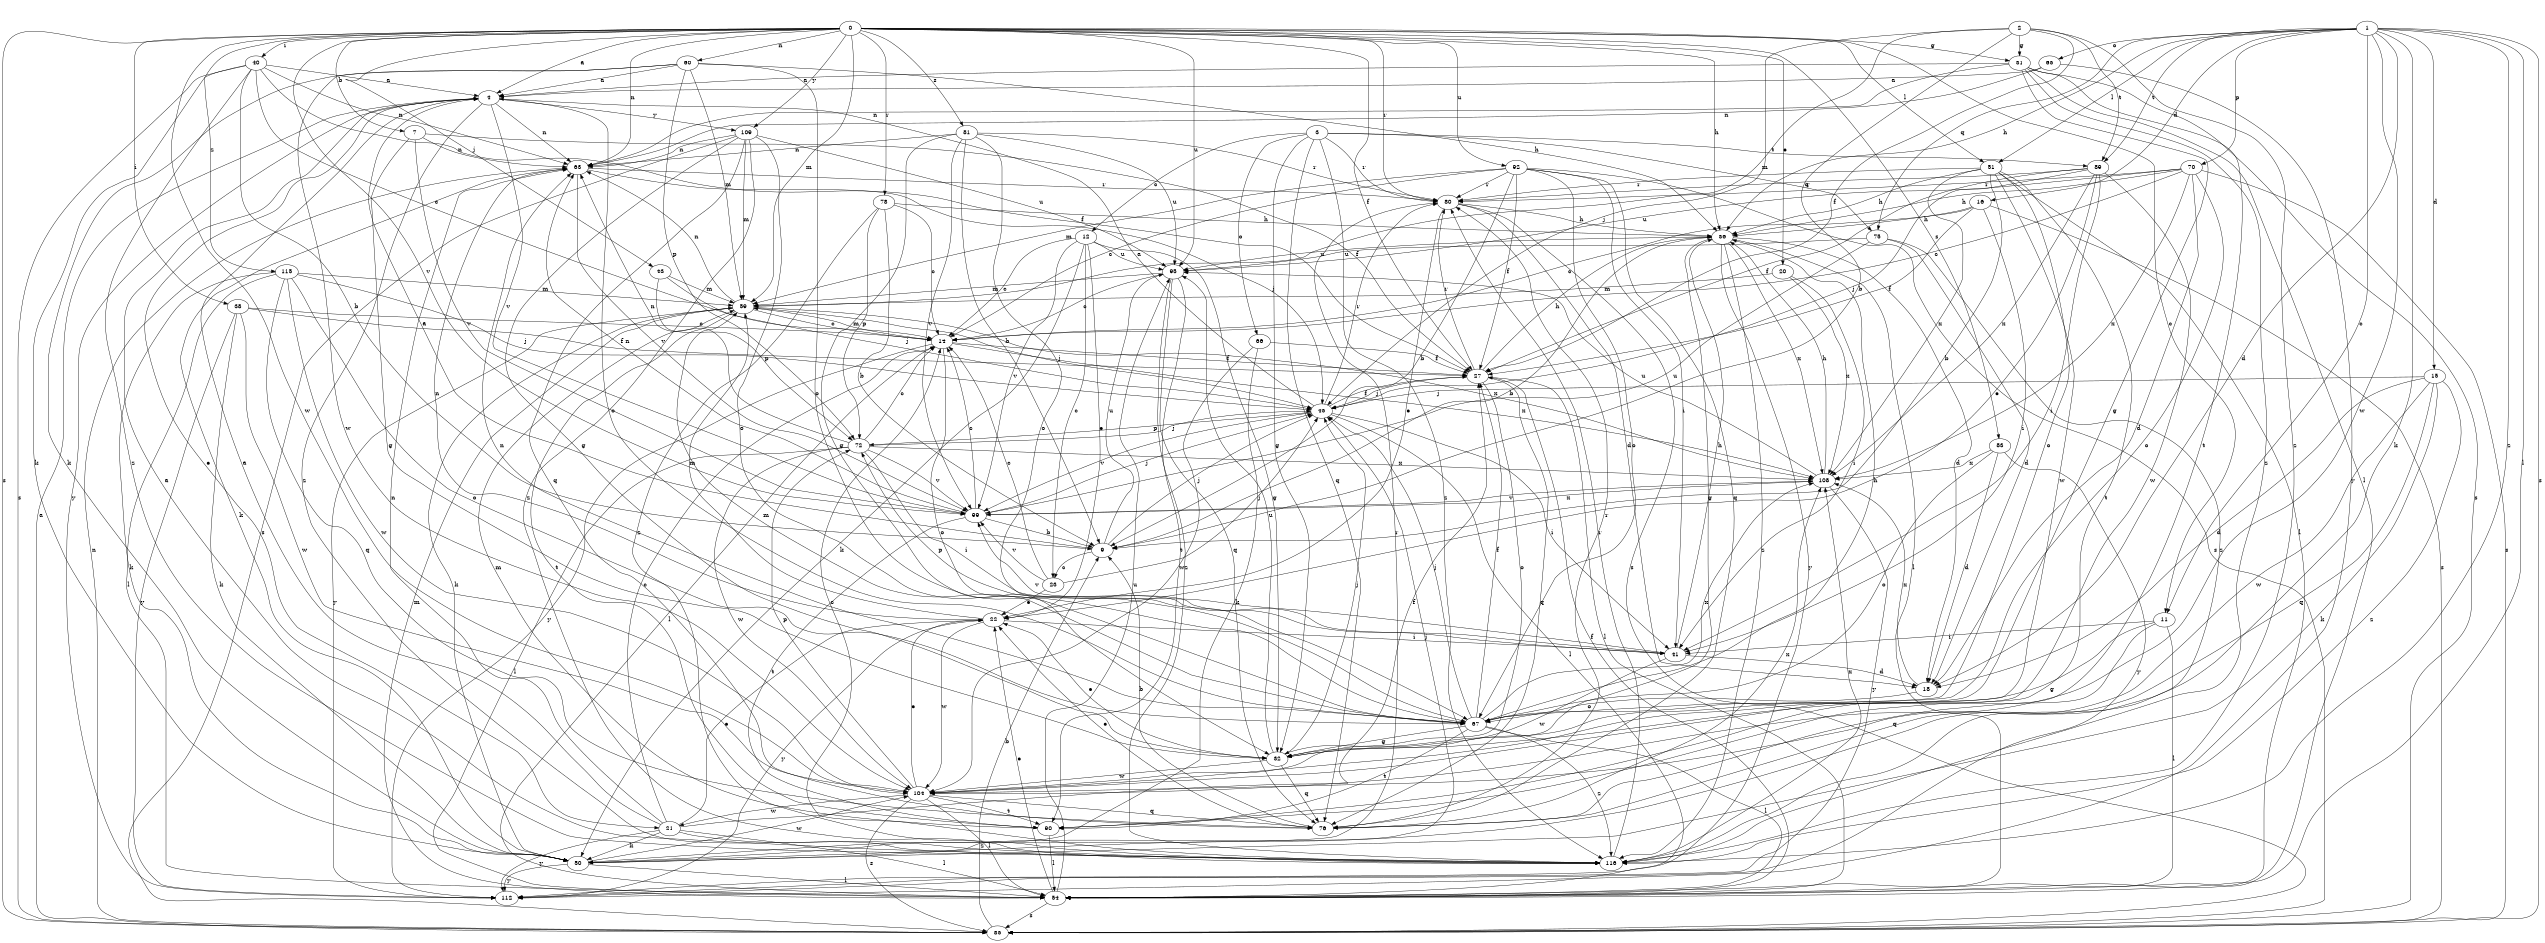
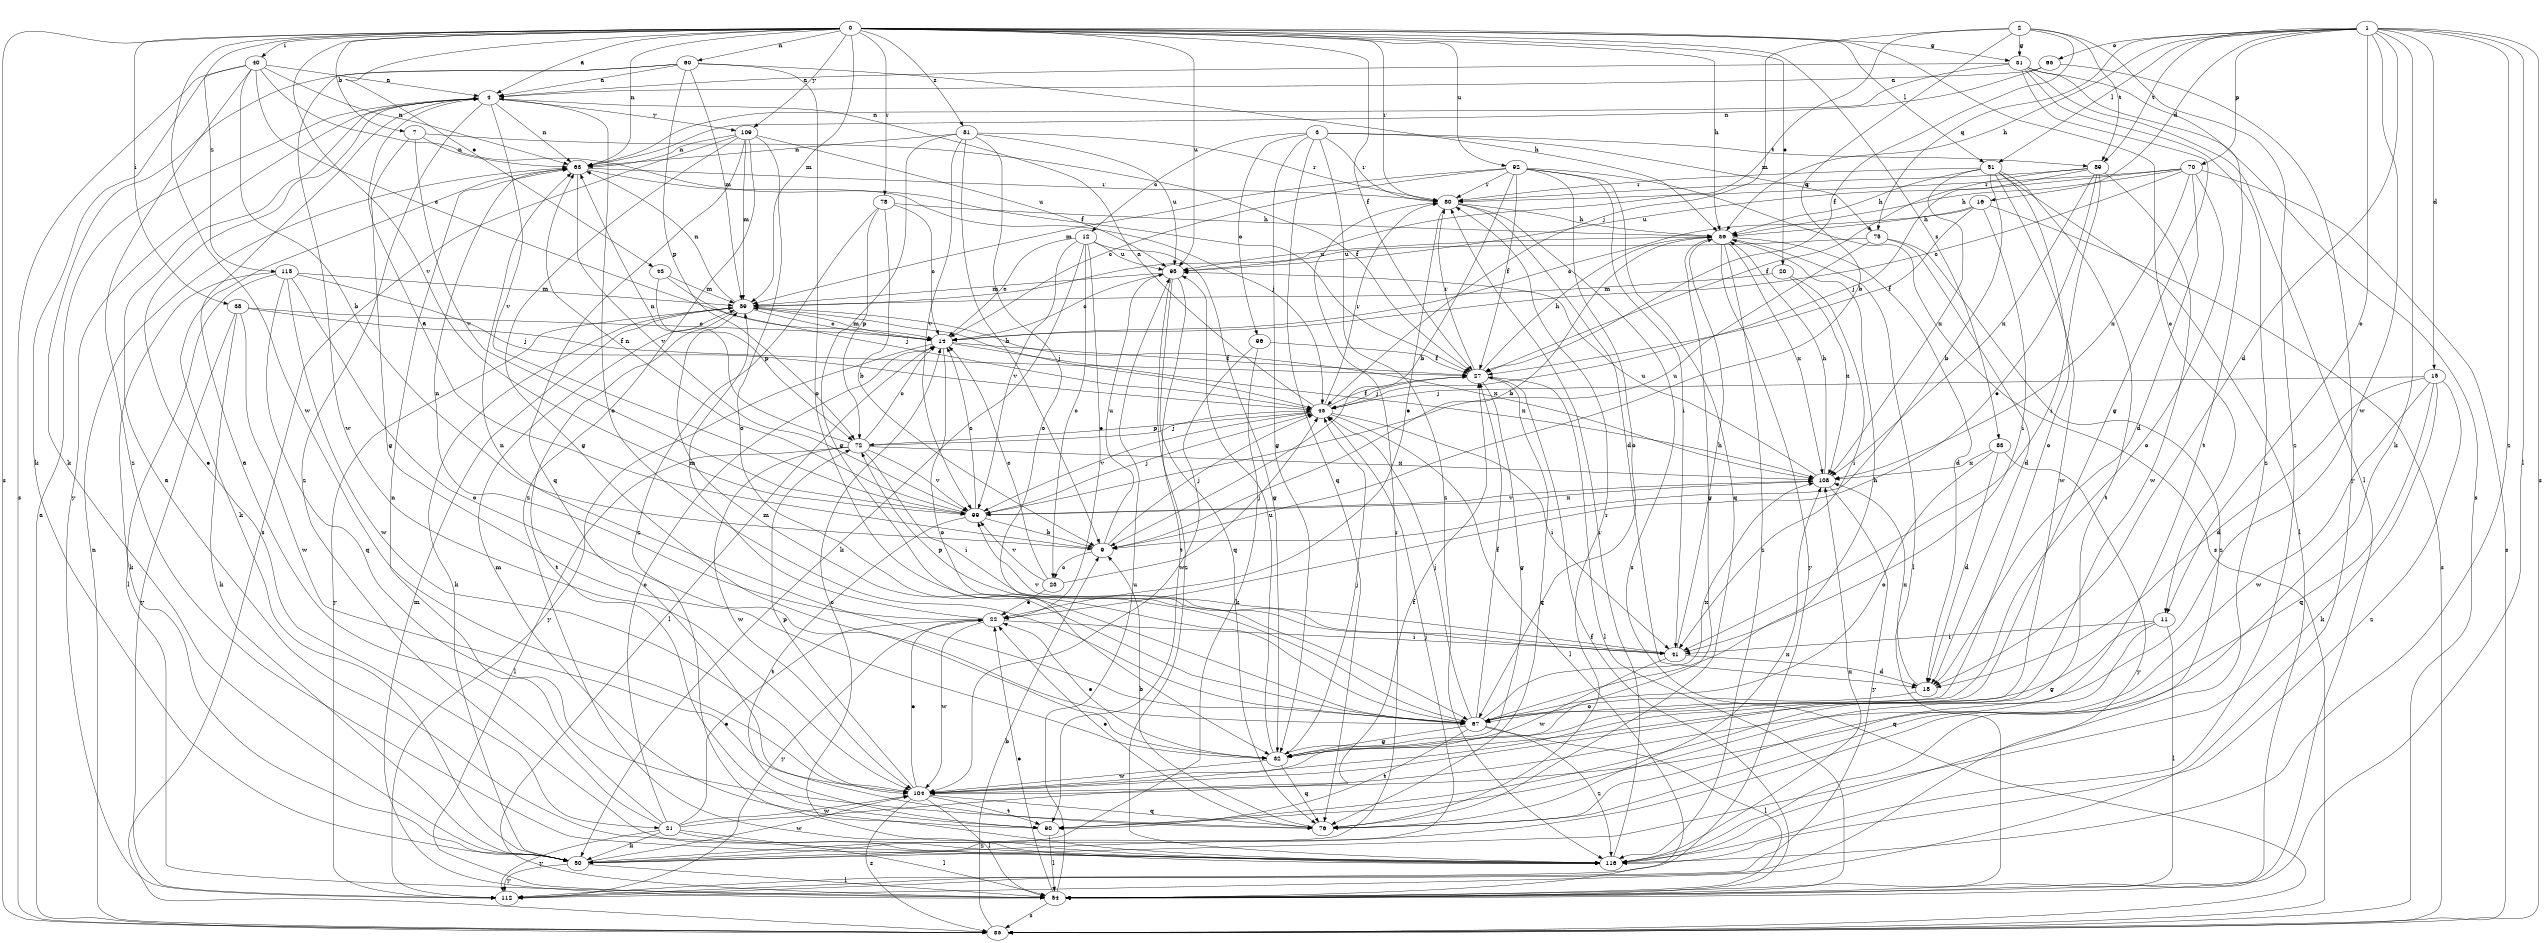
edge "0" -> "43": label "j" -> "e"
node "66": label "66" -> "96"
edge "27" -> "32": label "o" -> "g"
edge "104" -> "21": reversed
